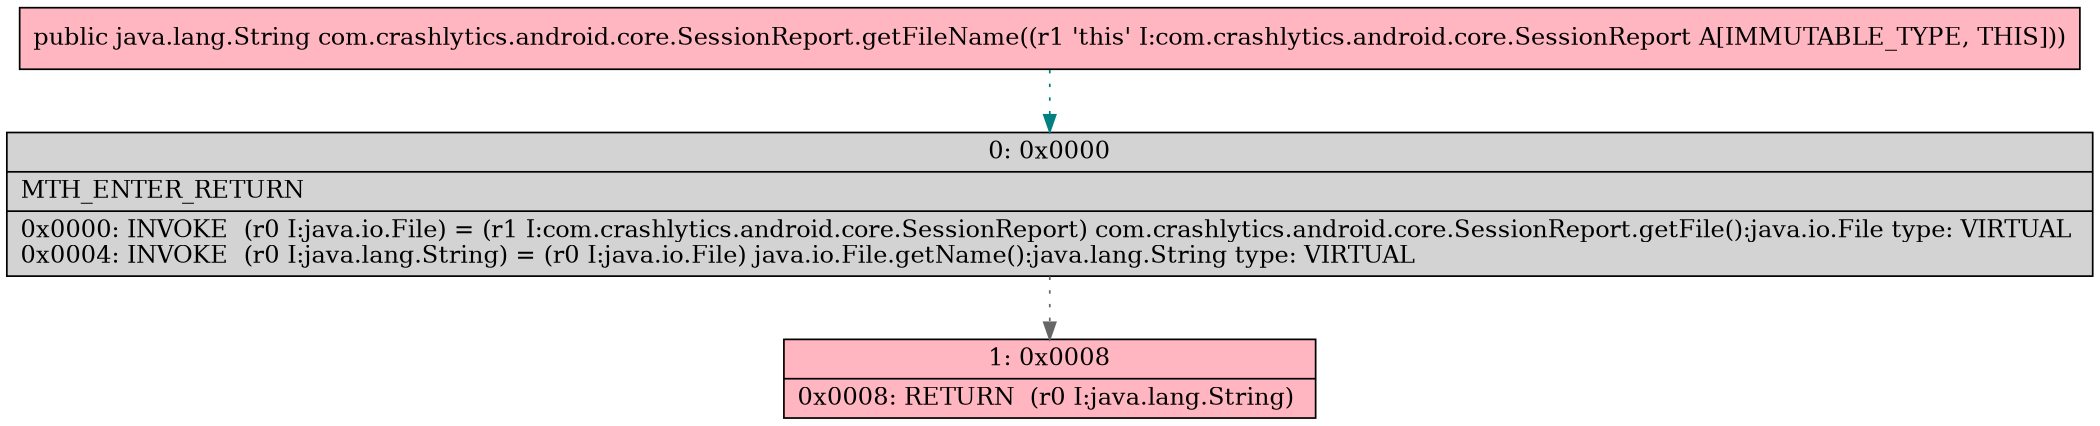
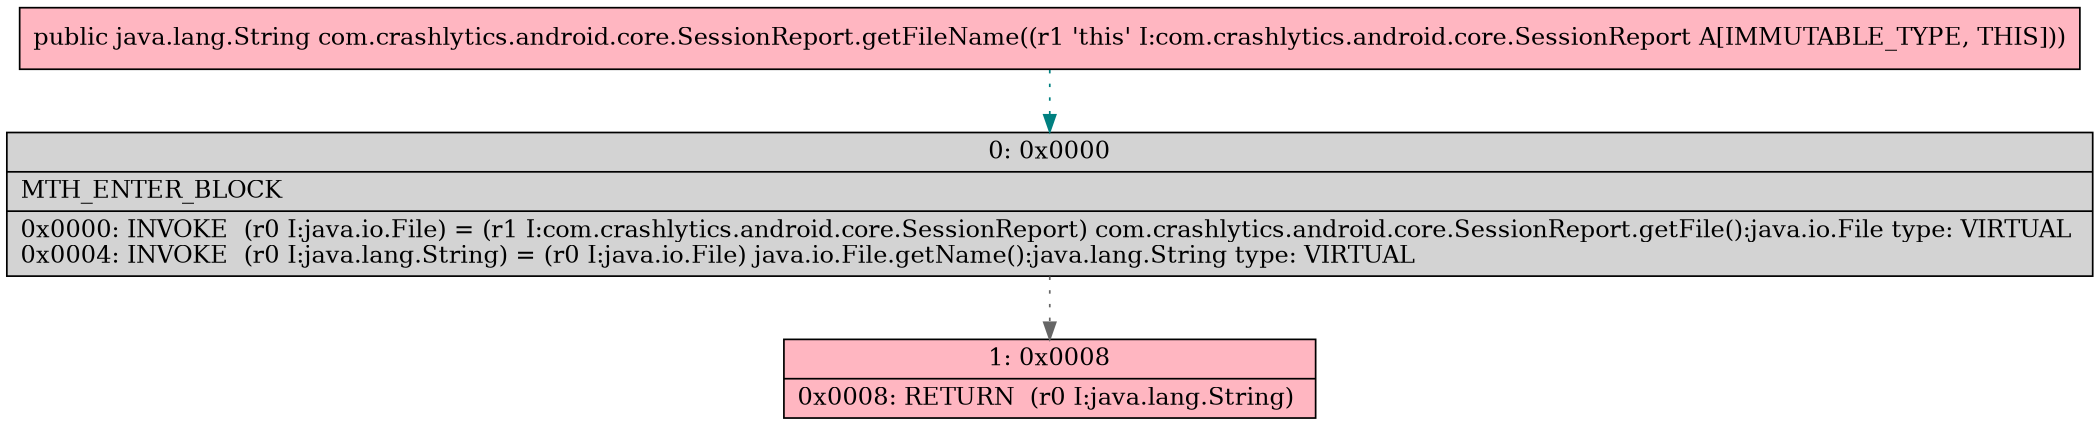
node "0: 0x0000": text "MTH_ENTER_RETURN" -> "MTH_ENTER_BLOCK"
